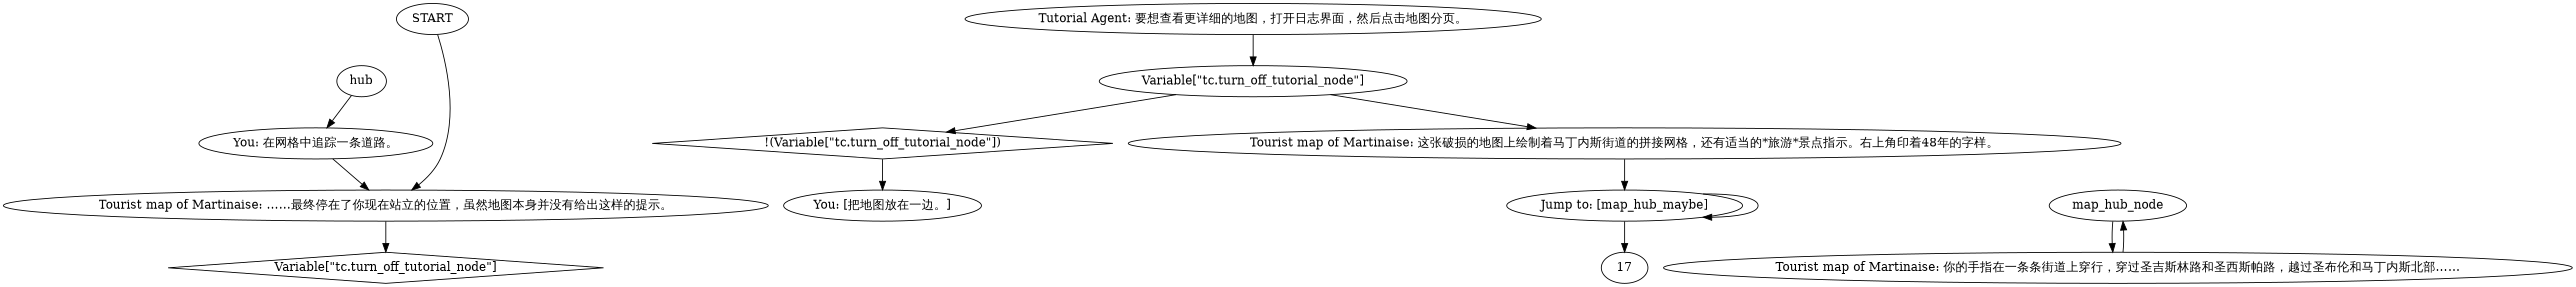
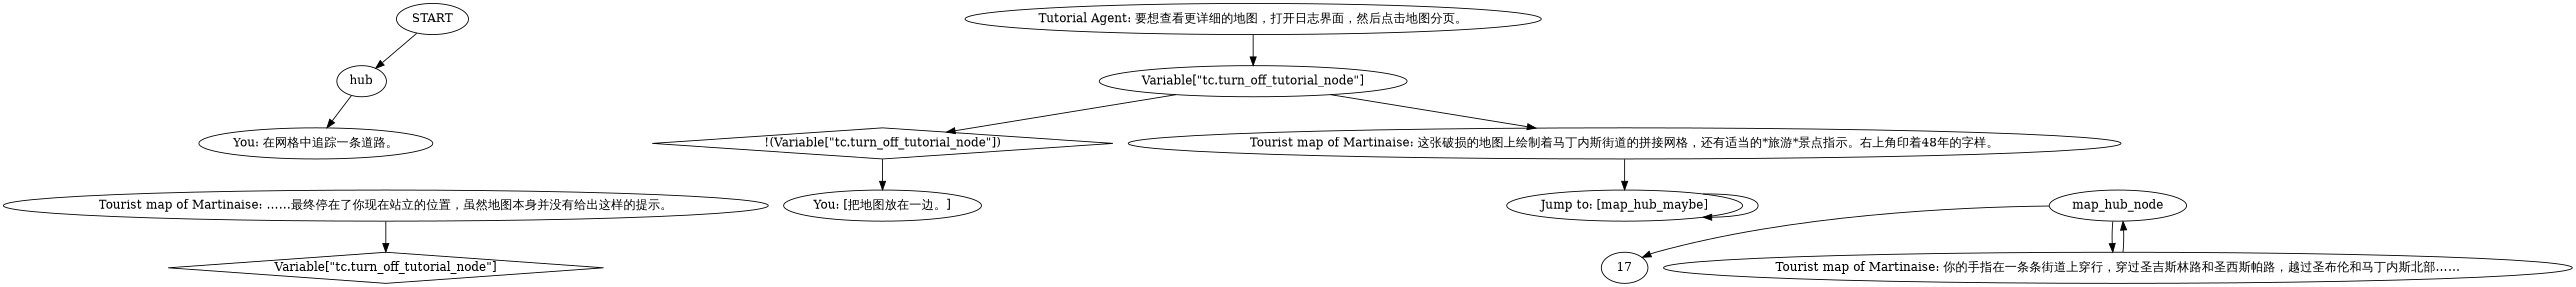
edge "START" -> "Tourist map of Martinaise: ……最终停在了你现在站立的位置，虽然地图本身并没有给出这样的提示。": now "START" -> "hub"
edge "You: 在网格中追踪一条道路。" -> "Tourist map of Martinaise: ……最终停在了你现在站立的位置，虽然地图本身并没有给出这样的提示。": removed
edge "Jump to: [map_hub_maybe]" -> "17": now "map_hub_node" -> "17"
